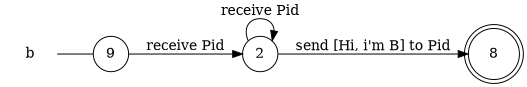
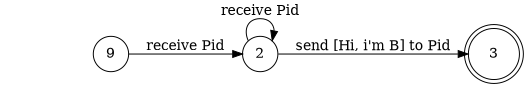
node "b": removed
node "8": label "8" -> "3"
